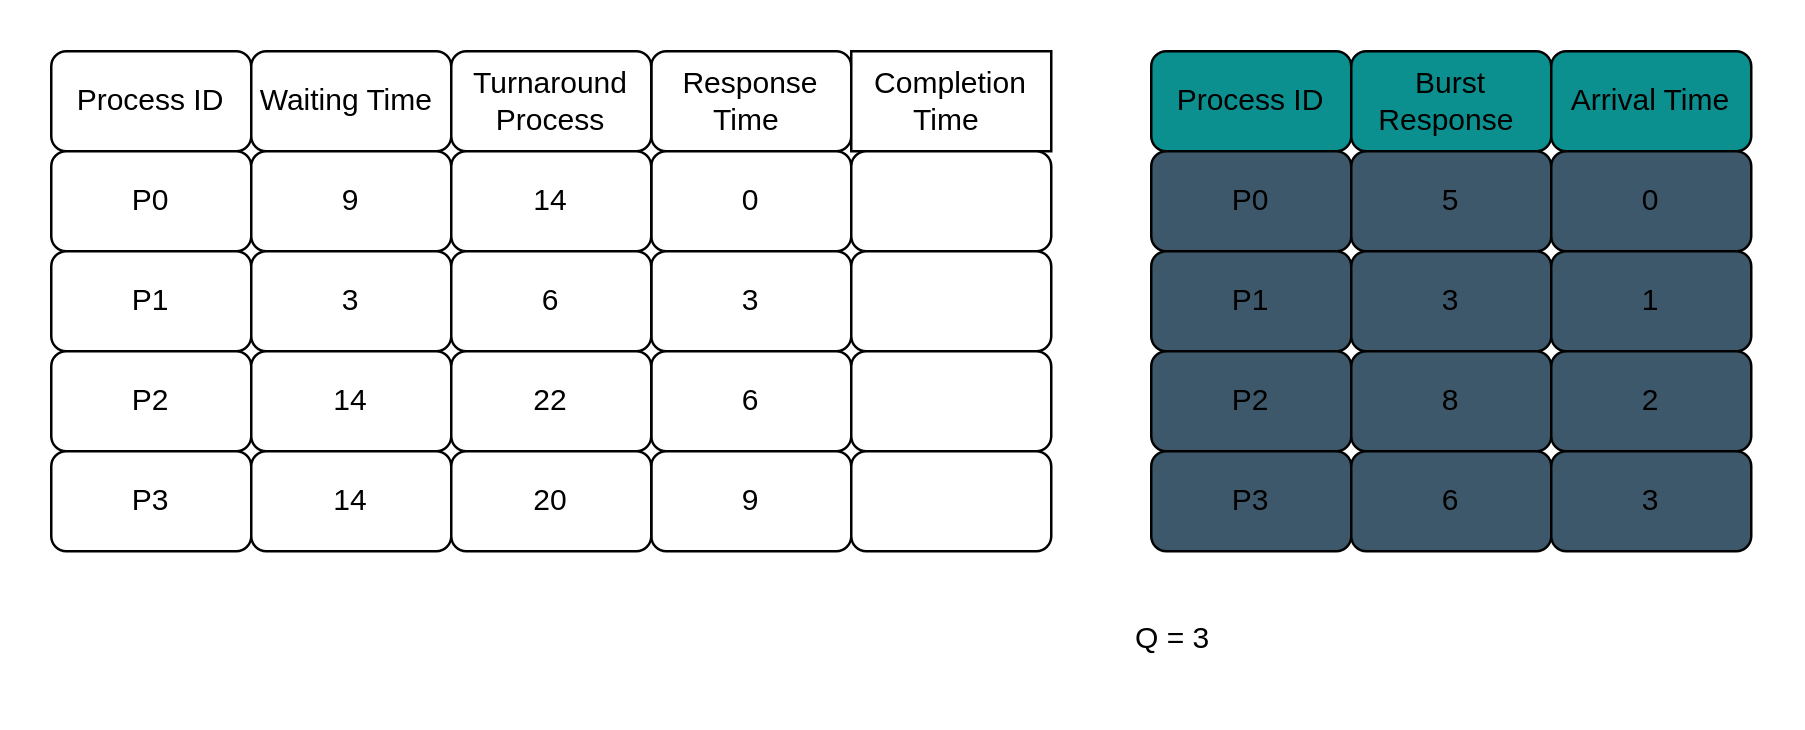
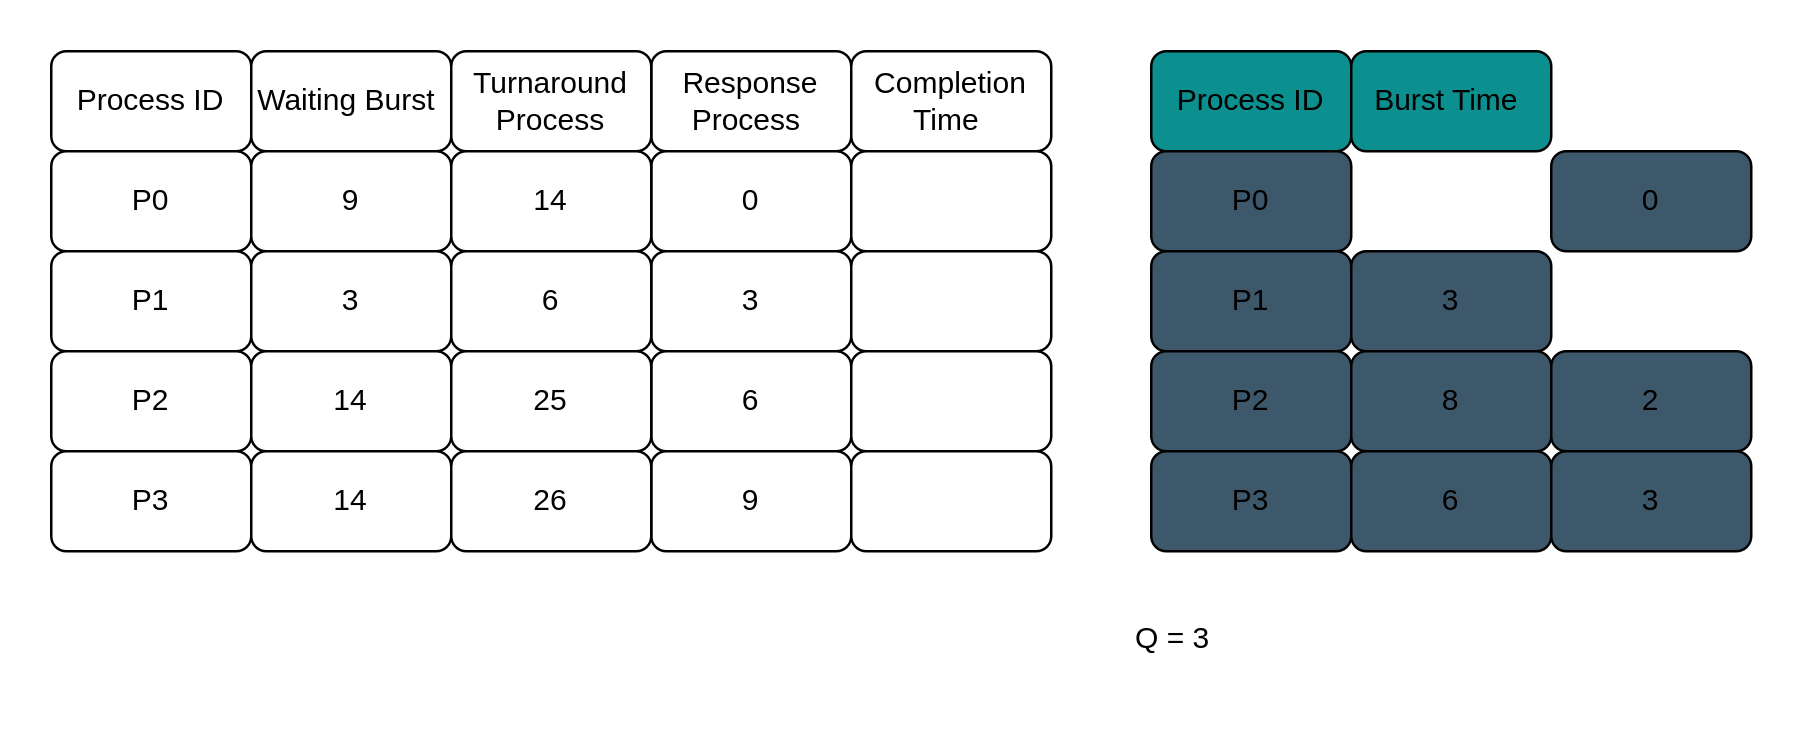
node "Waiting Time": label "Waiting Time" -> "Waiting Burst"
node "Response Time": label "Response Time" -> "Response Process"
node "Completion Time": shape rectangle -> rounded rectangle
node "Burst Response": label "Burst Response" -> "Burst Time"
node "Arrival Time": removed
node "5": removed
node "1": removed
node "22": label "22" -> "25"
node "20": label "20" -> "26"
